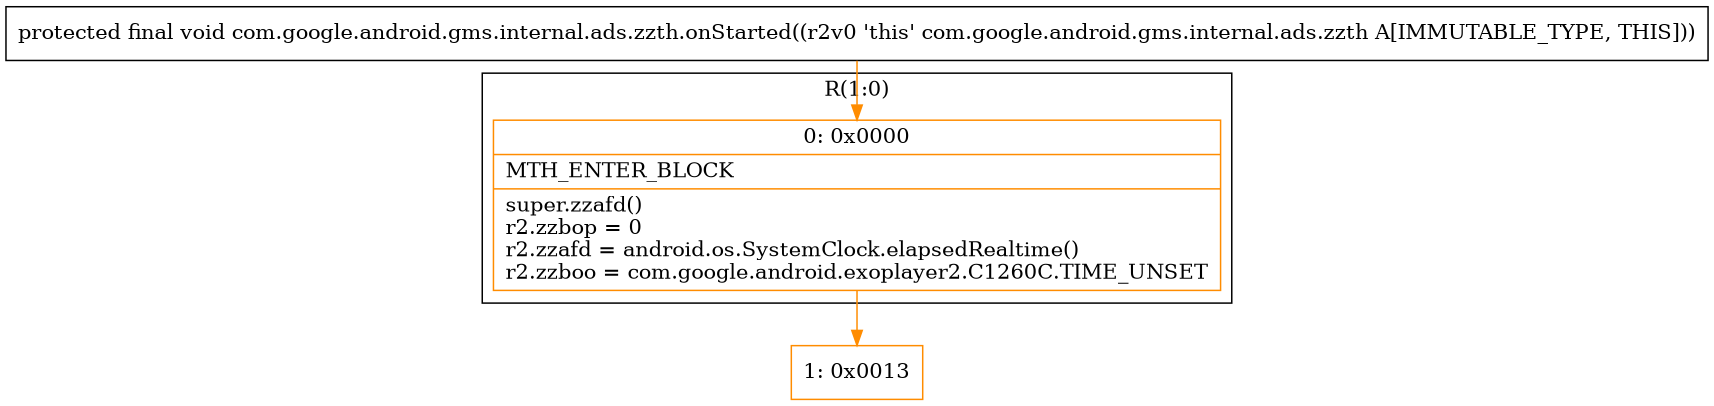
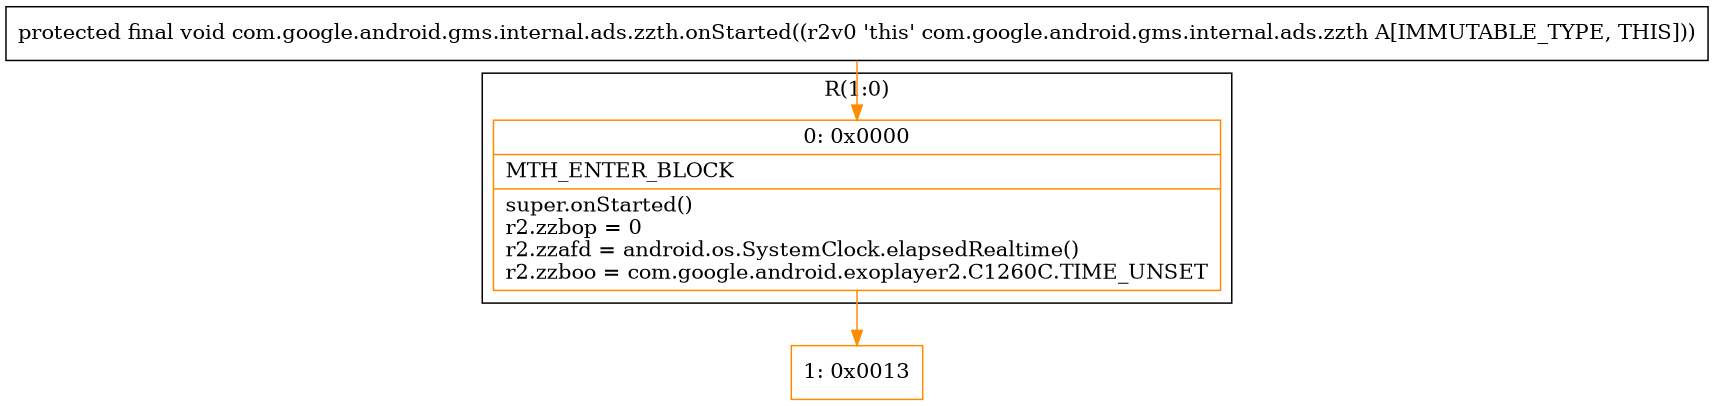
node "0: 0x0000": text "super.zzafd()" -> "super.onStarted()"
